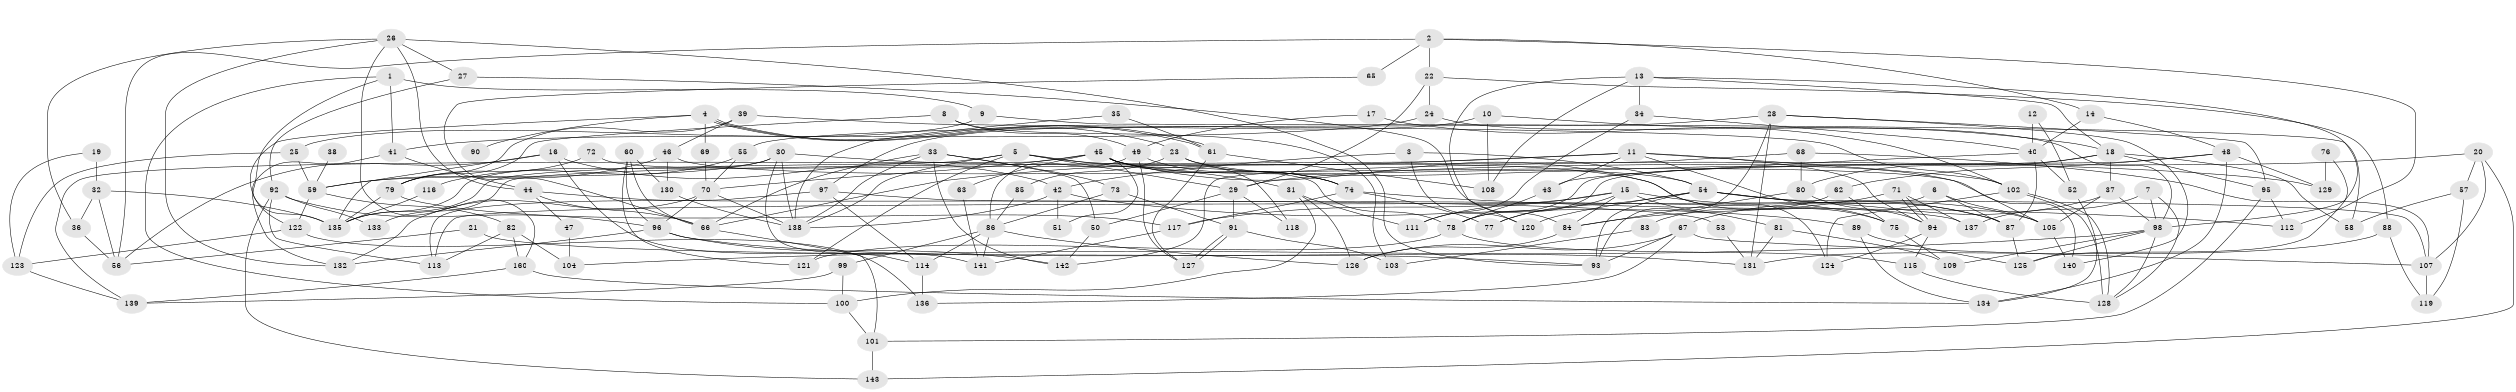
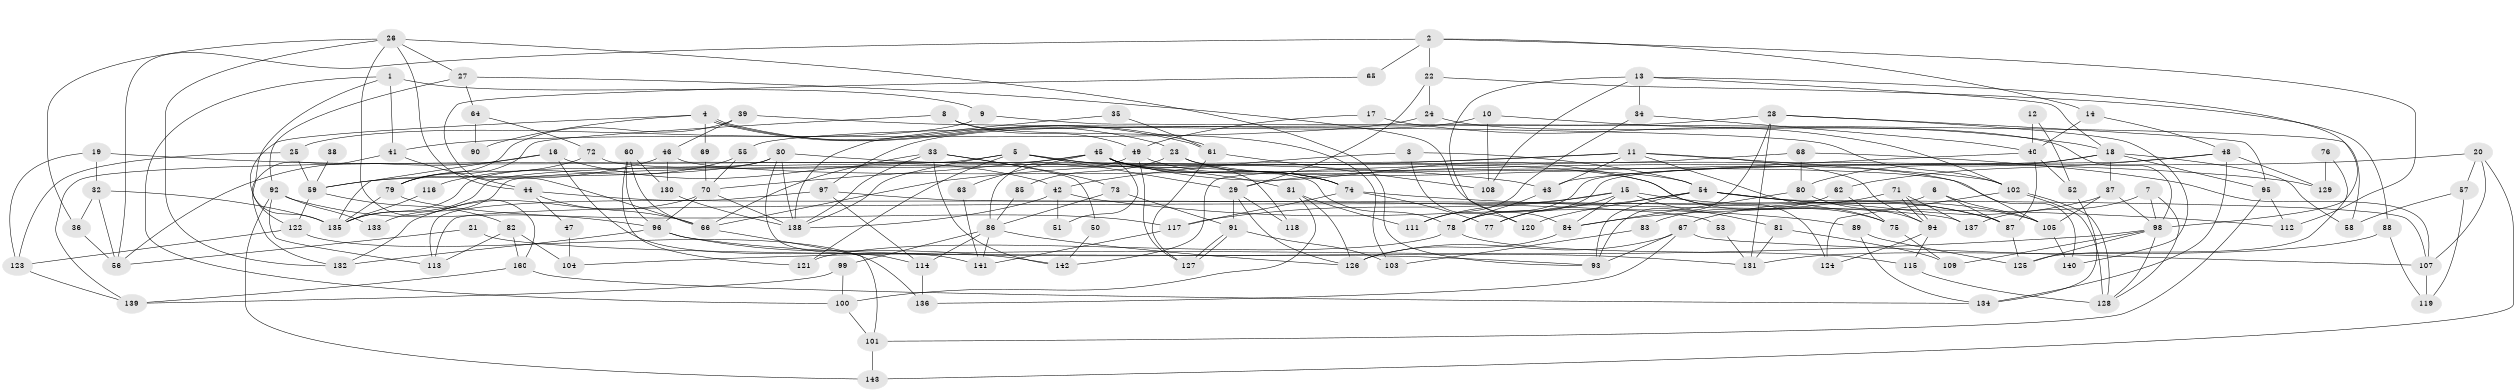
node "64": added
edge "19" -- "43": added
edge "29" -- "50": now "29" -- "126"
